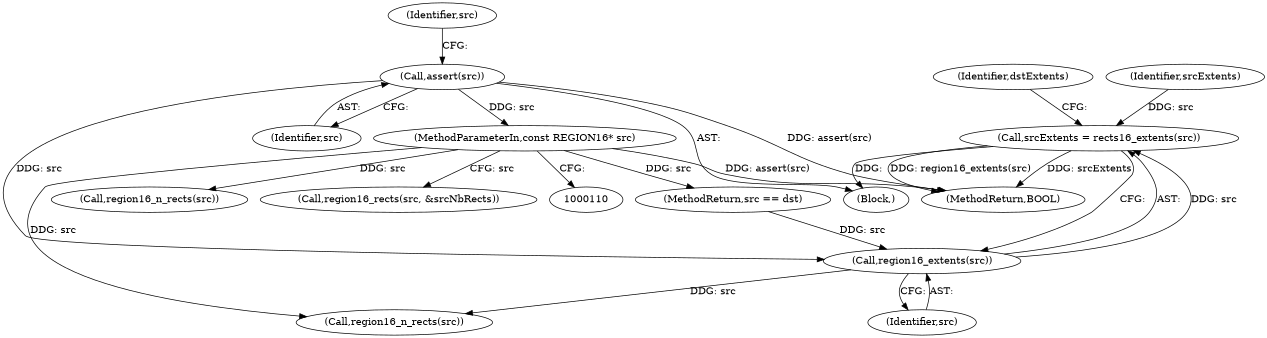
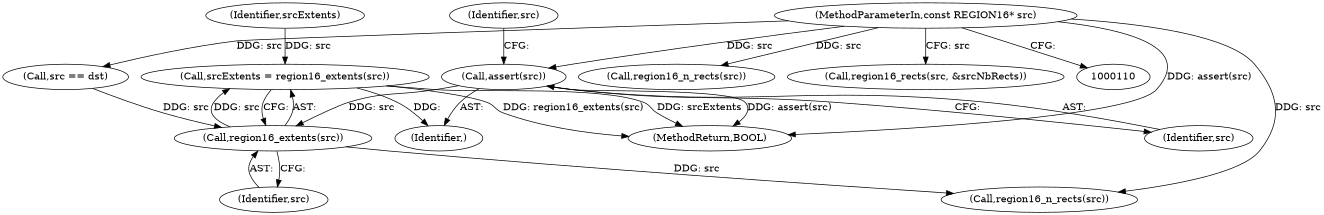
node "(Identifier,dstExtents)": removed
edge "(Call,assert(src))" -> "(MethodParameterIn,const REGION16* src)": reversed
node "(Call,srcExtents = rects16_extents(src))": label "(Call,srcExtents = rects16_extents(src))" -> "(Call,srcExtents = region16_extents(src))"
node "(MethodReturn,src == dst)": label "(MethodReturn,src == dst)" -> "(Call,src == dst)"
node "(Block,)": label "(Block,)" -> "(Identifier,)"
